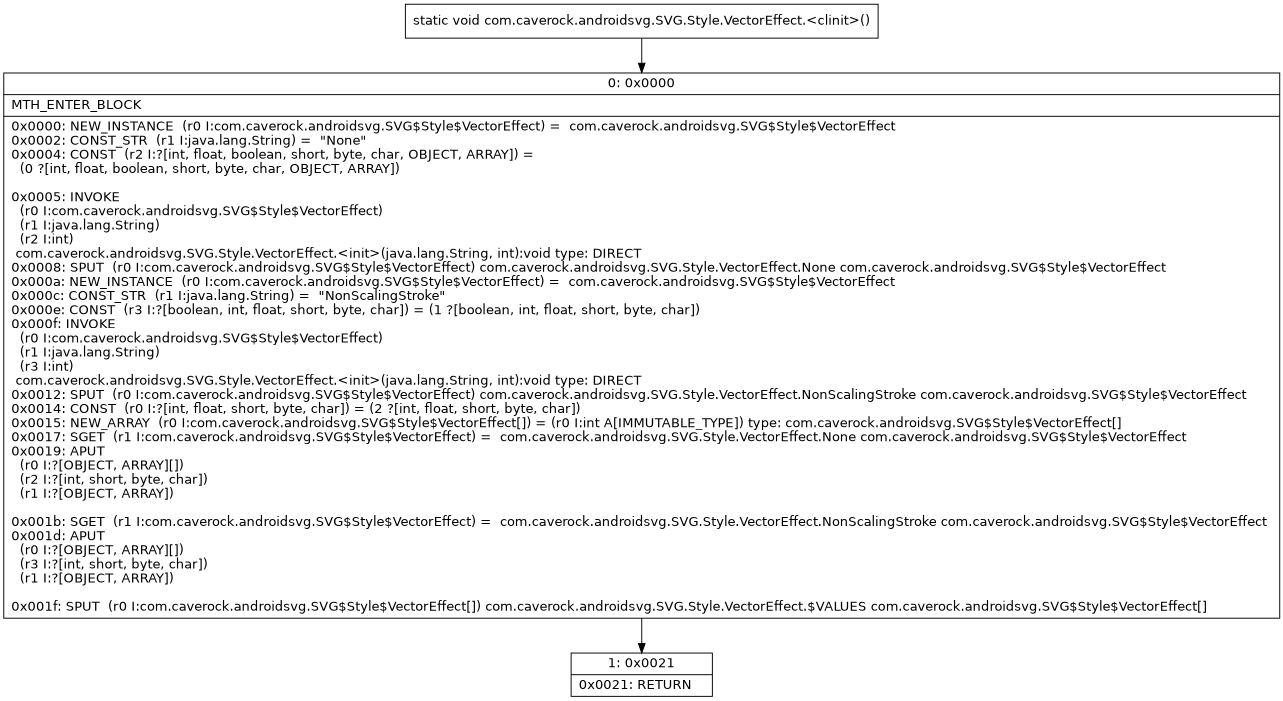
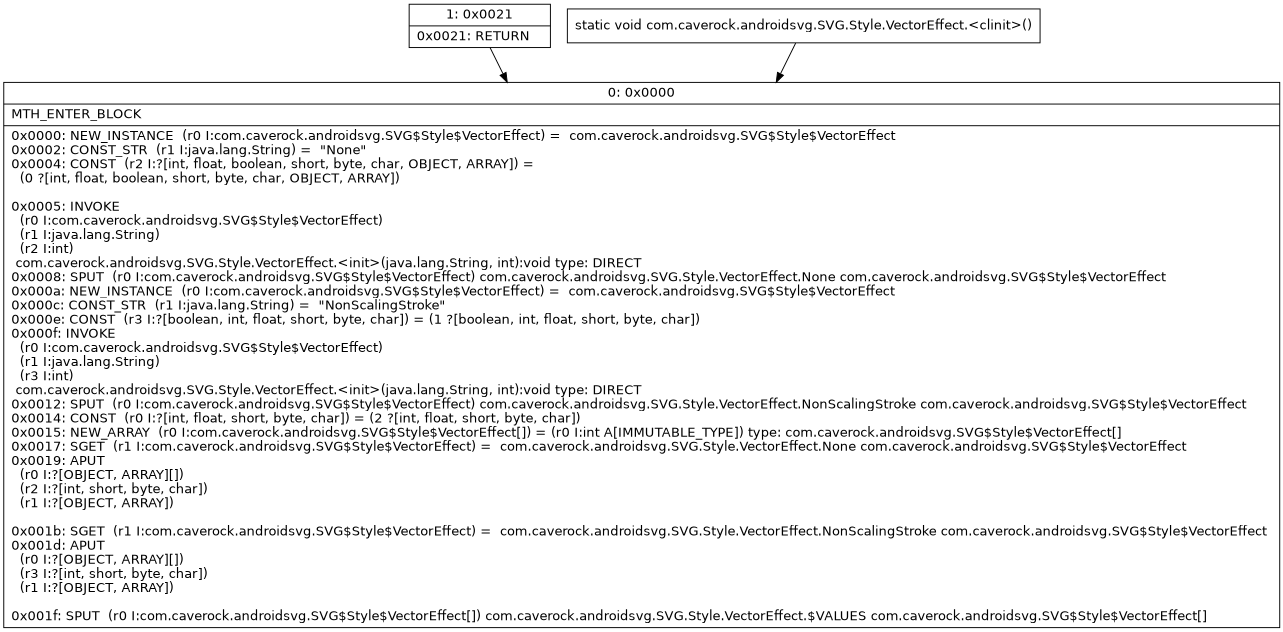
edge "0: 0x0000" -> "1: 0x0021": reversed
